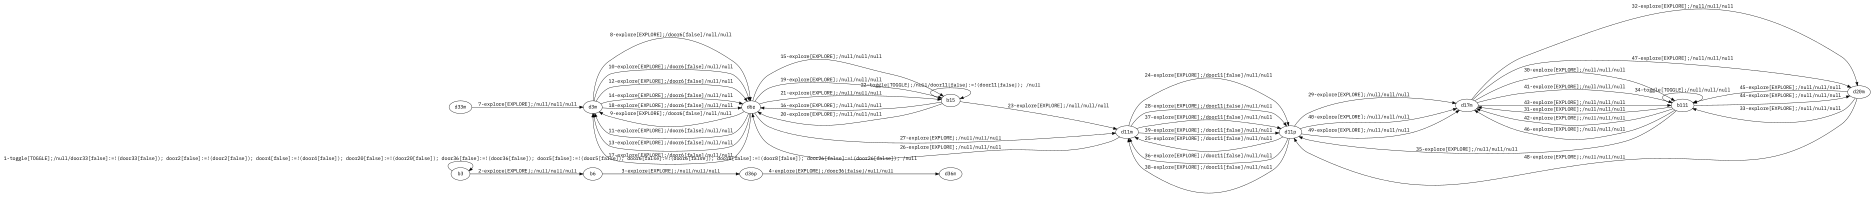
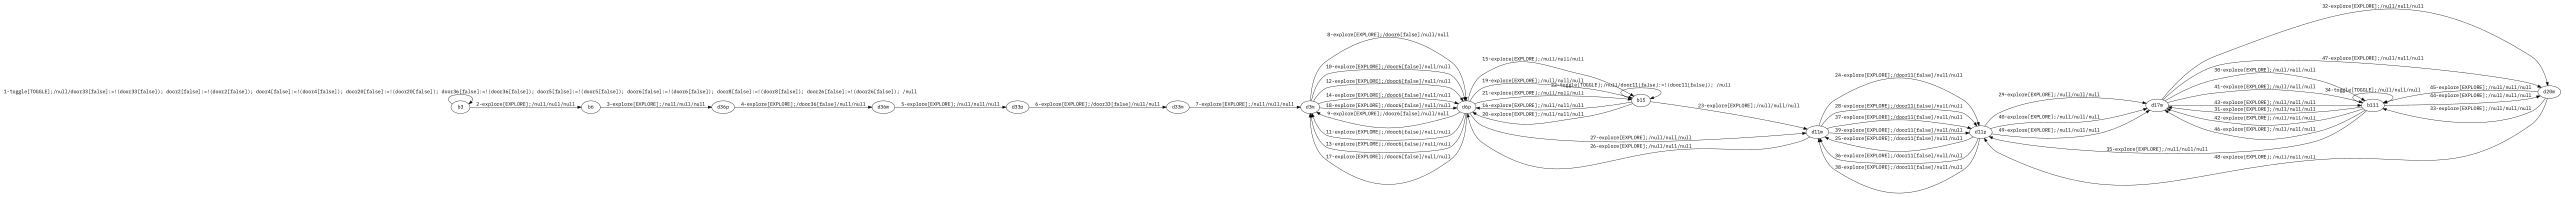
node "d33p": added
